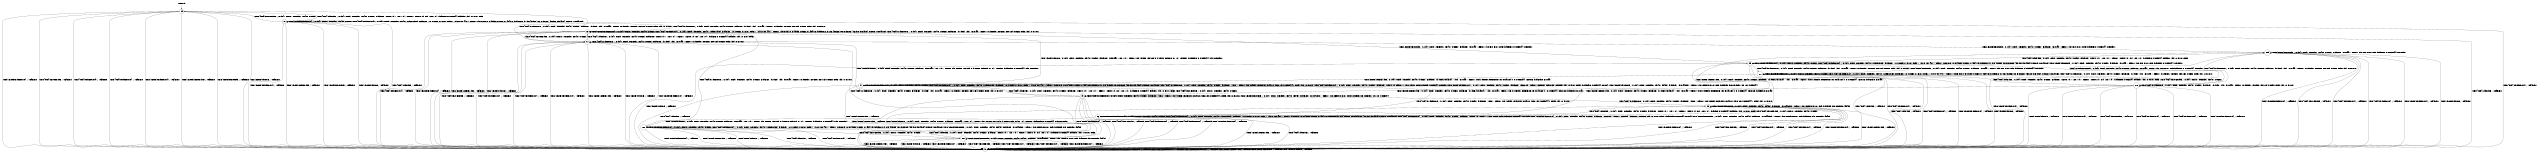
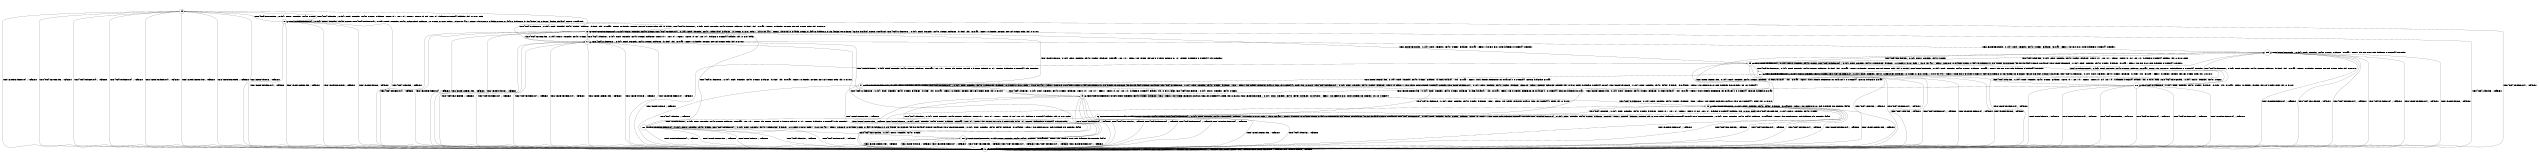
node "__start0": removed
edge "s5" -> "s20": added, label "user1|local|RemoveDevice / Symbol: CLS_-1. Operation result: Success."
edge "s12" -> "s11": now "s12" -> "s9"
